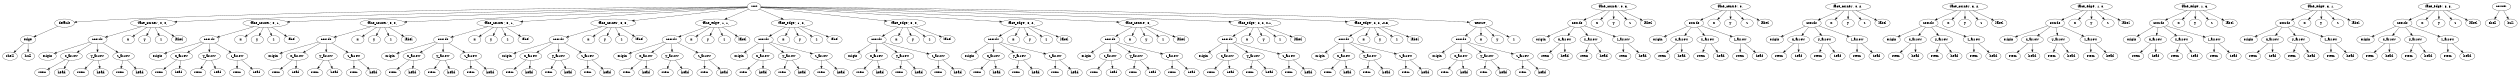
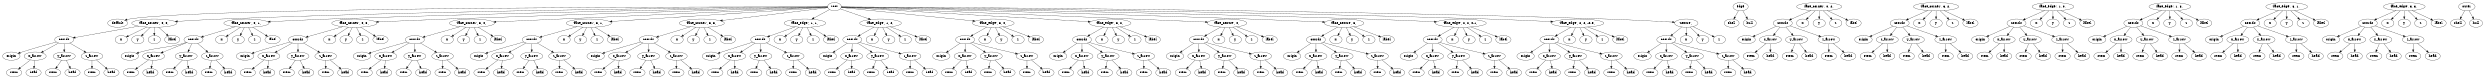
node "corner": label "corner" -> "outer"
edge "root" -> "'face_corner', 0, 3,": added
edge "root" -> "'face_centre', 0,": added
edge "default" -> "edge": removed
